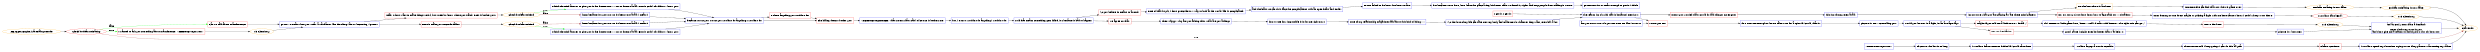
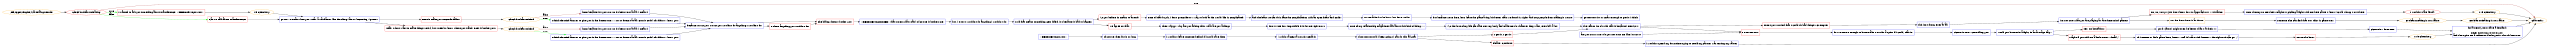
node "no one asked to be born. but here we are.": label "no one asked to be born. but here we are." -> "no one asked to be born. but here we for."
node "I trust you too.": label "I trust you too." -> "I trust too too."
edge "shoooooooooould i keep going? i can do this all year" -> "I get it, I get it.": added
node "of course. the list is so long": label "of course. the list is so long" -> "of course. then list is so long"
